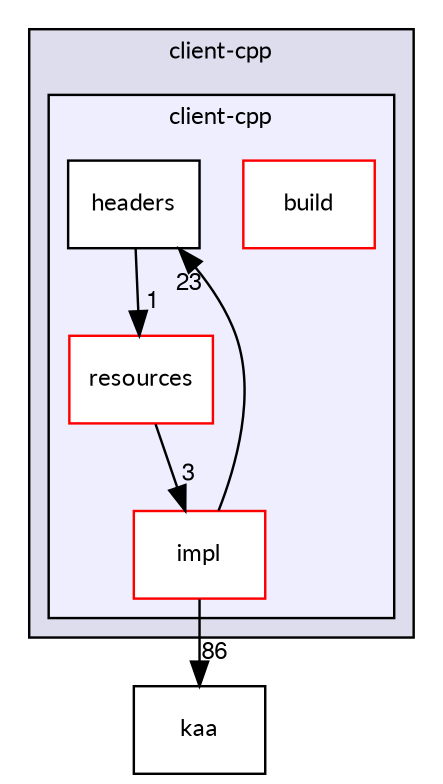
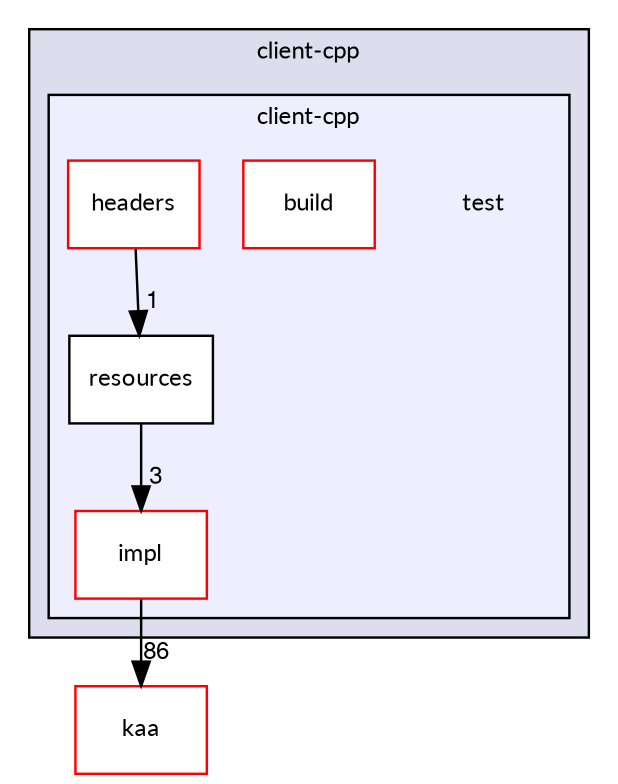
node "headers": color black -> red
node "test": added
node "resources": color red -> black
edge "impl" -> "headers": removed
node "kaa": color black -> red
